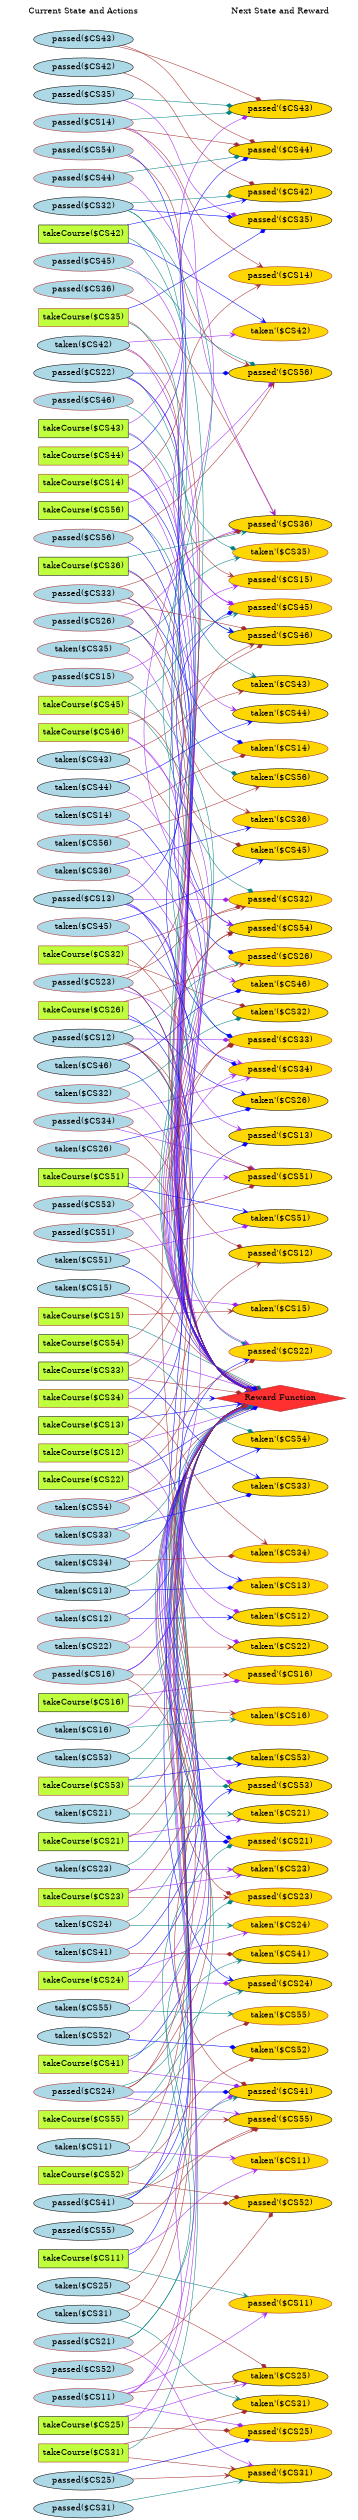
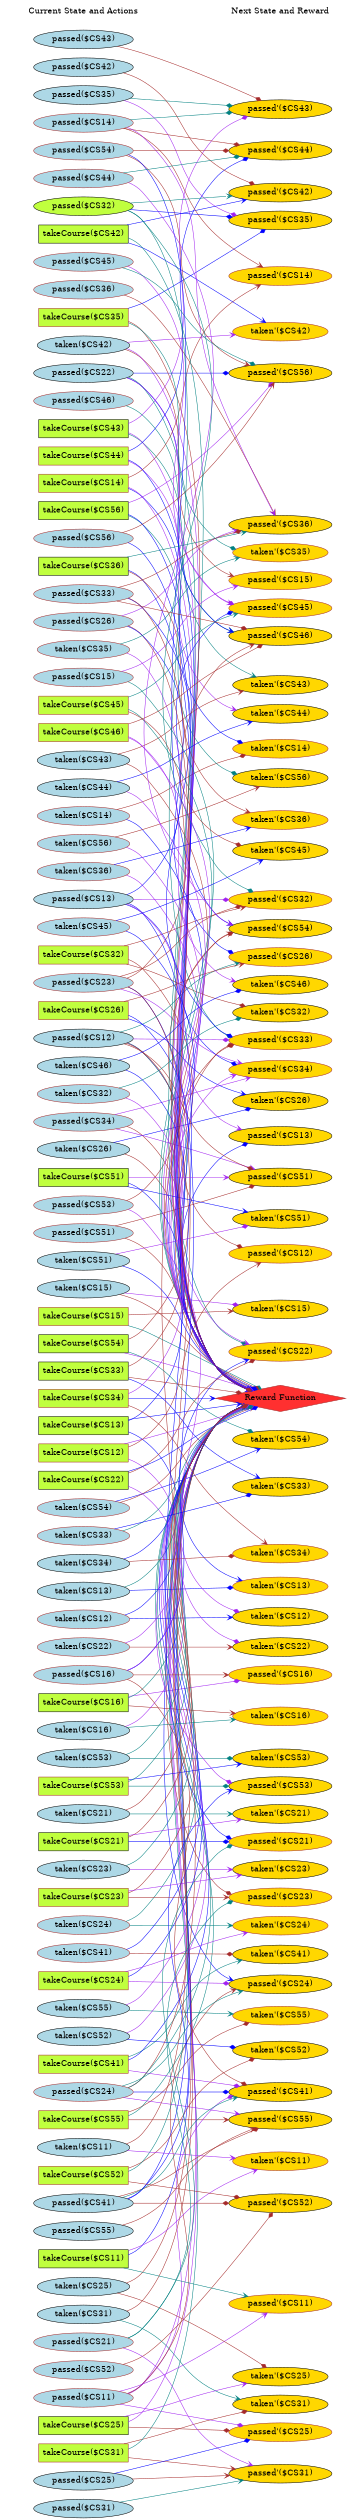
edge "passed($CS43)" -> "passed'($CS44)": now "passed($CS54)" -> "passed'($CS44)"
edge "passed($CS32)" -> "passed'($CS42)": arrowhead diamond -> vee
node "passed($CS32)": fillcolor lightblue -> olivedrab1
node "taken($CS26)": color brown -> black
node "passed'($CS12)": color black -> brown
edge "passed($CS24)" -> "Reward Function": color brown -> teal
edge "passed($CS11)" -> "taken'($CS25)": now "passed($CS11)" -> "passed'($CS24)"
